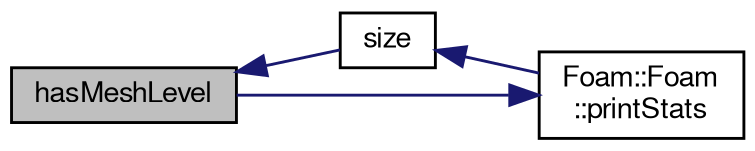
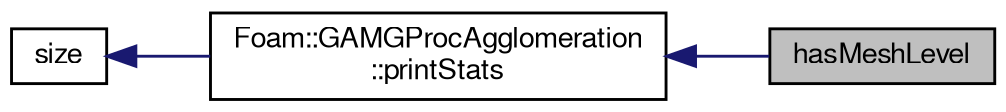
edge "size" -> "hasMeshLevel": removed
node "Foam::Foam ::printStats": label "Foam::Foam ::printStats" -> "Foam::GAMGProcAgglomeration ::printStats"
